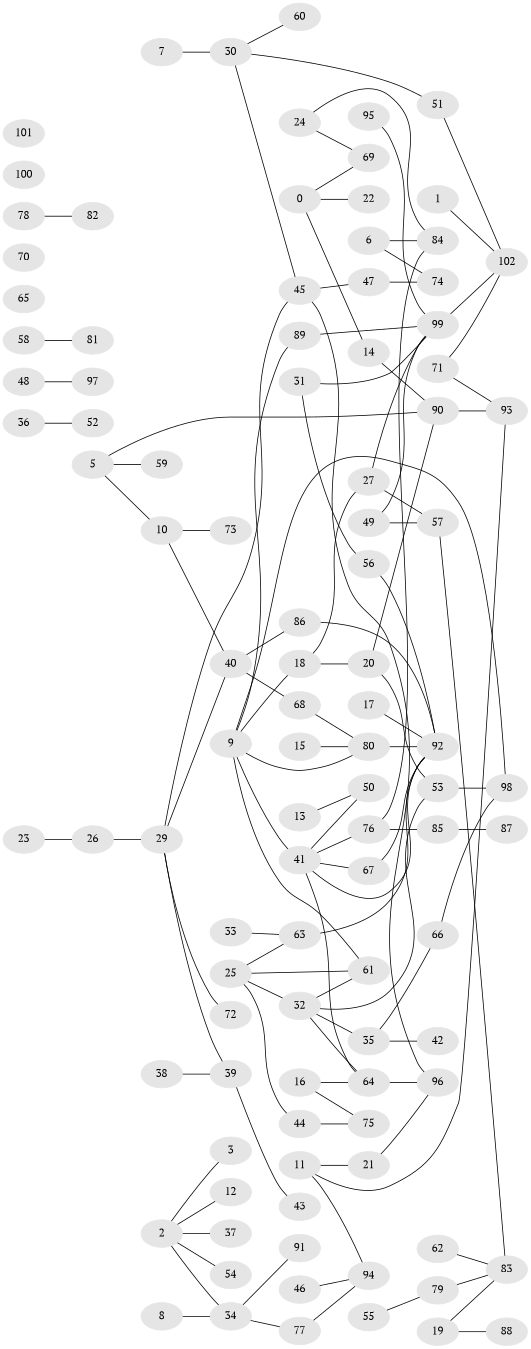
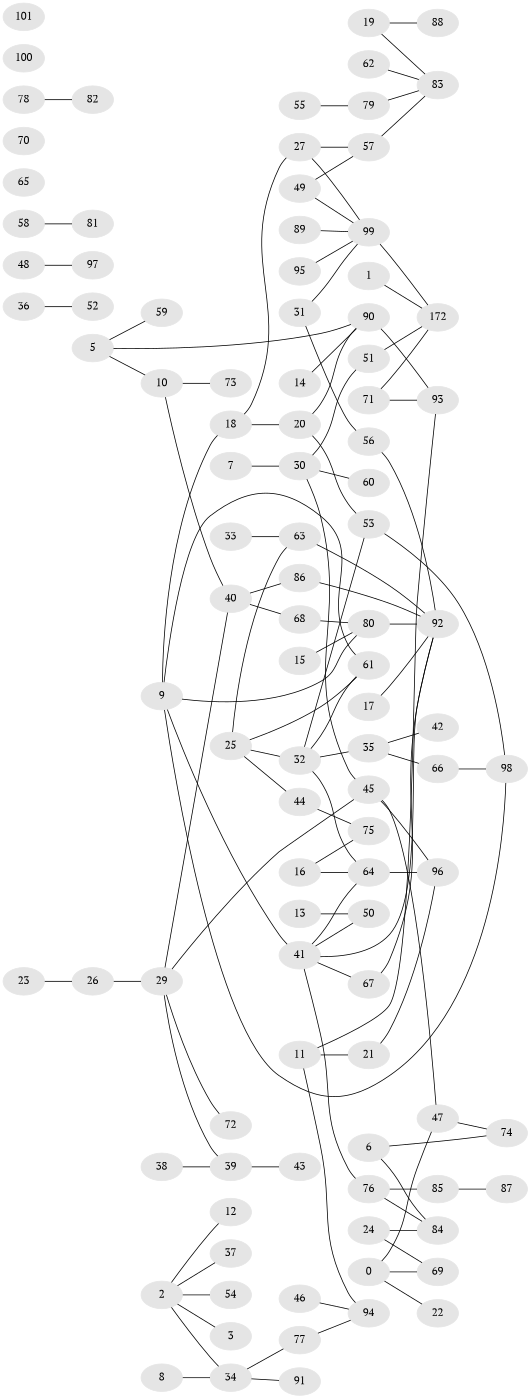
node "102": label "102" -> "172"
edge "0" -- "14": now "0" -- "47"
edge "89" -- "9": removed
